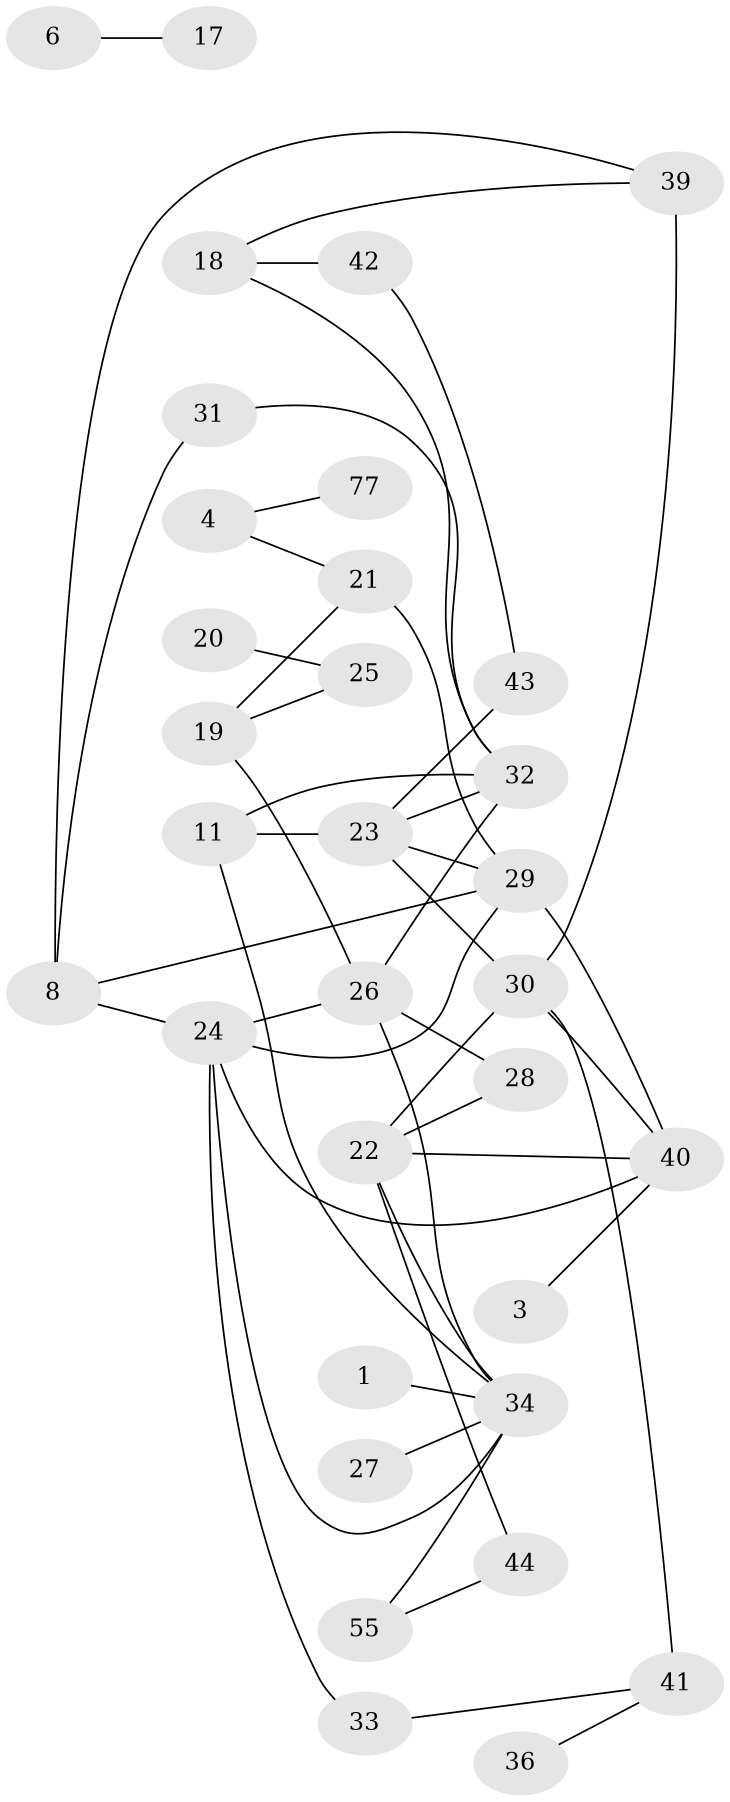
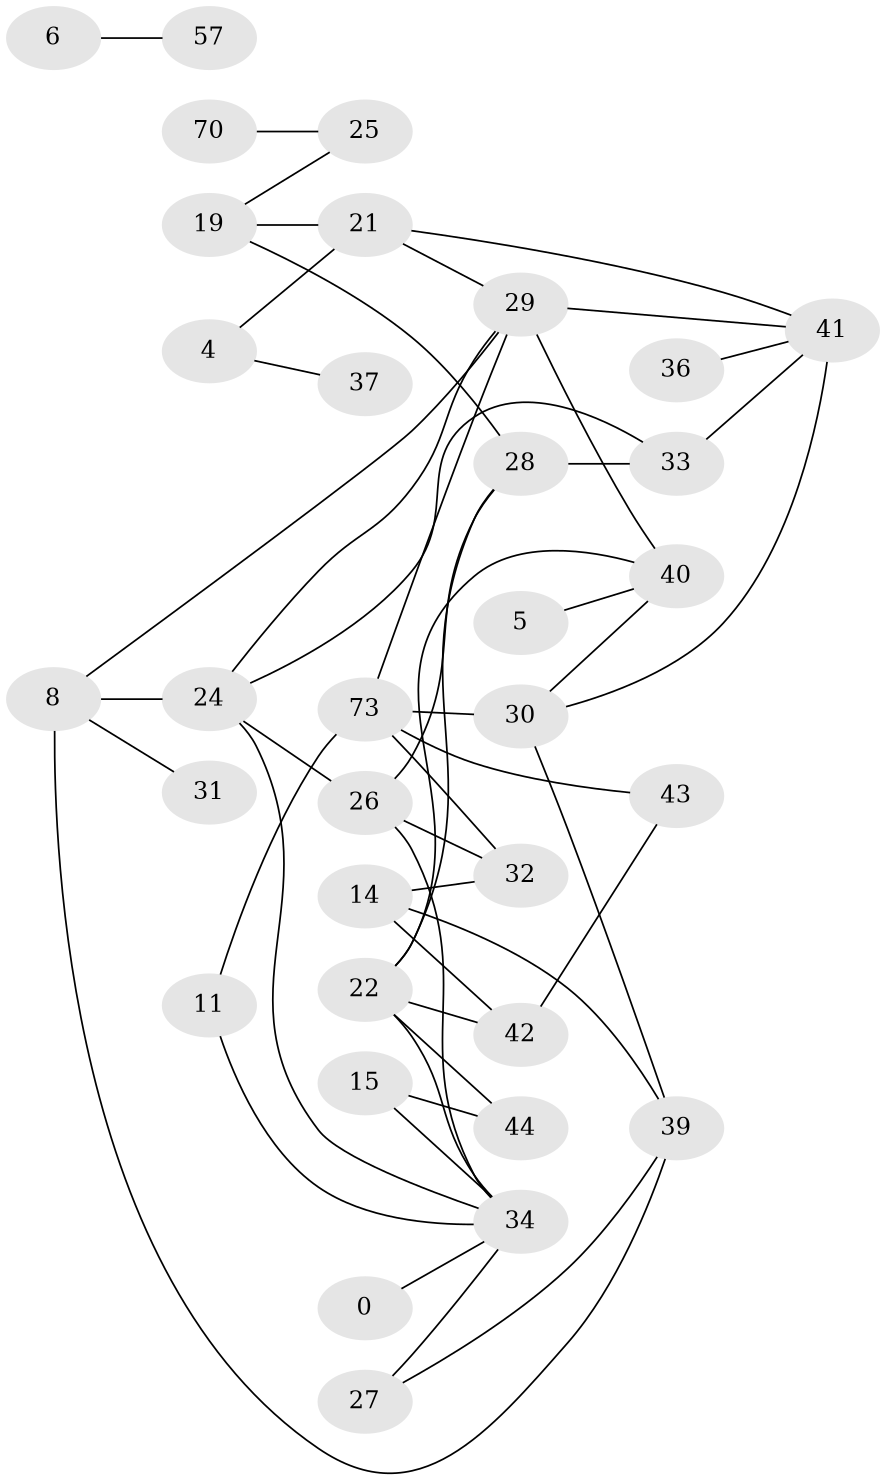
node "17": label "17" -> "57"
node "18": label "18" -> "14"
edge "21" -- "41": added
edge "29" -- "41": added
edge "31" -- "32": removed
edge "28" -- "33": added
node "77": label "77" -> "37"
node "20": label "20" -> "70"
edge "32" -- "11": removed
node "23": label "23" -> "73"
edge "19" -- "26": now "19" -- "28"
edge "30" -- "22": now "42" -- "22"
edge "24" -- "40": removed
edge "39" -- "27": added
node "3": label "3" -> "5"
node "1": label "1" -> "0"
node "55": label "55" -> "15"
